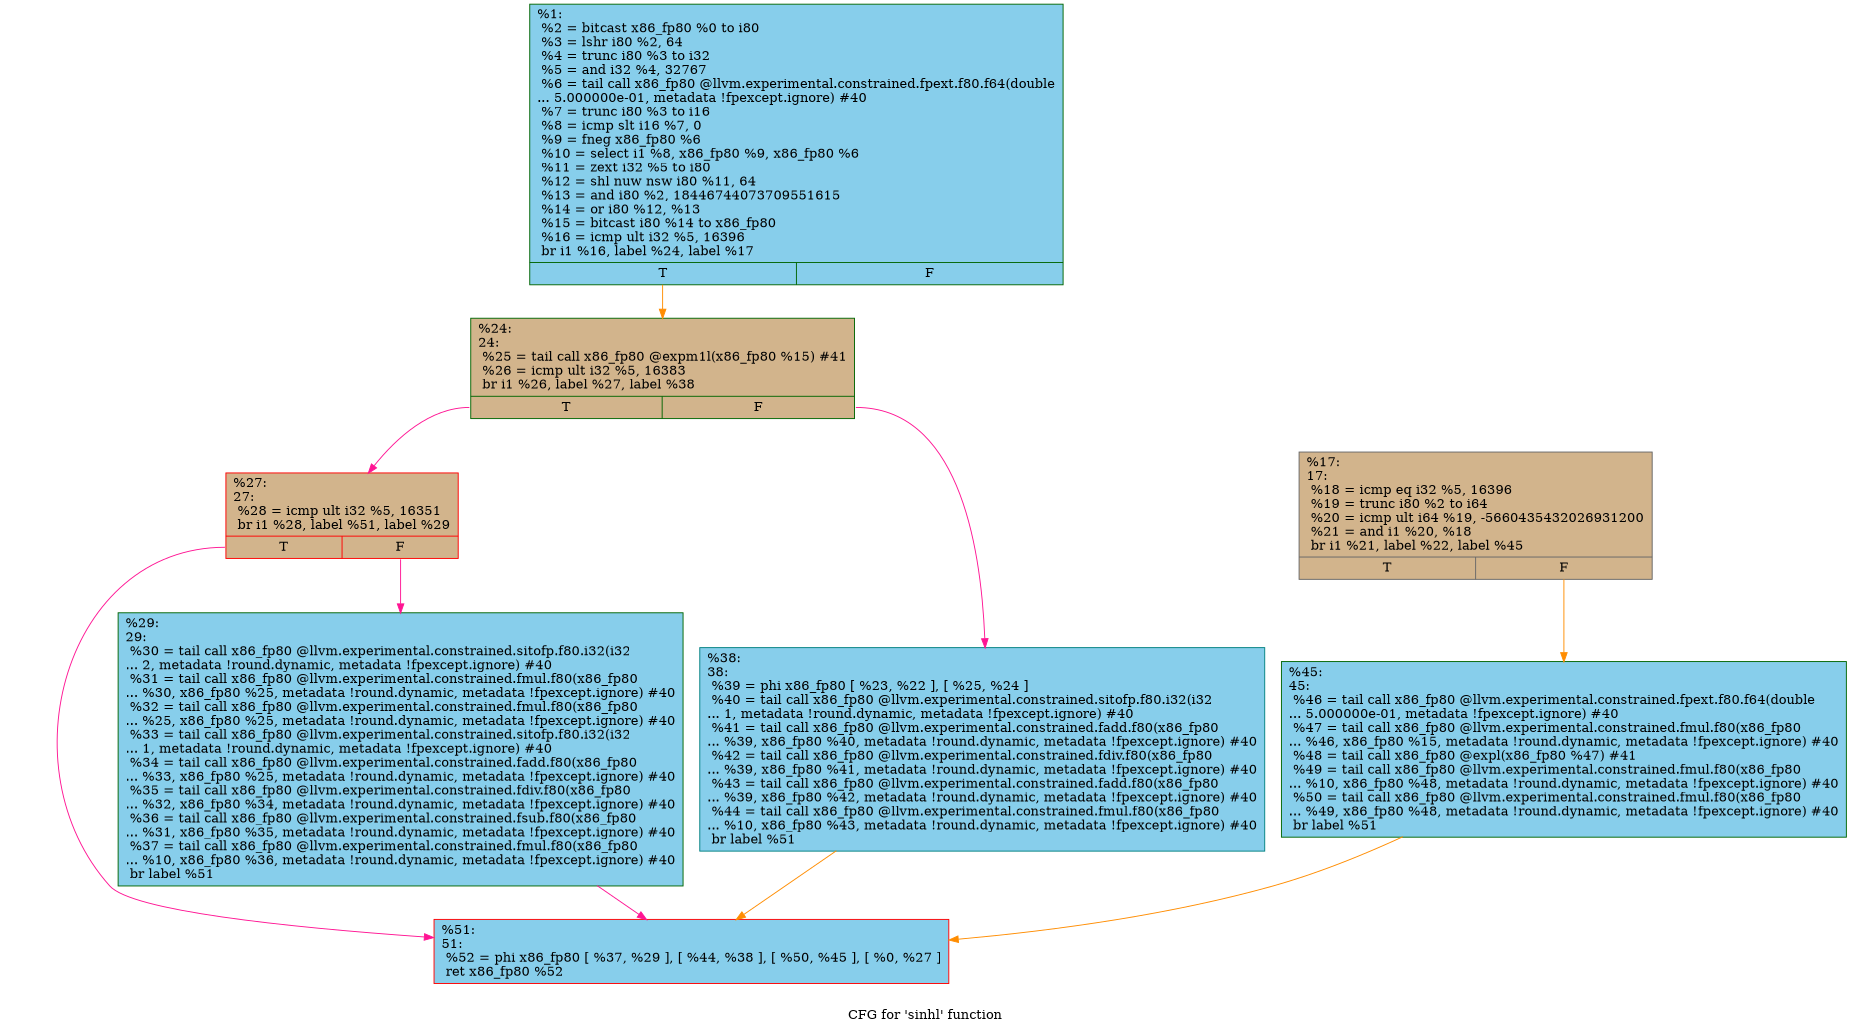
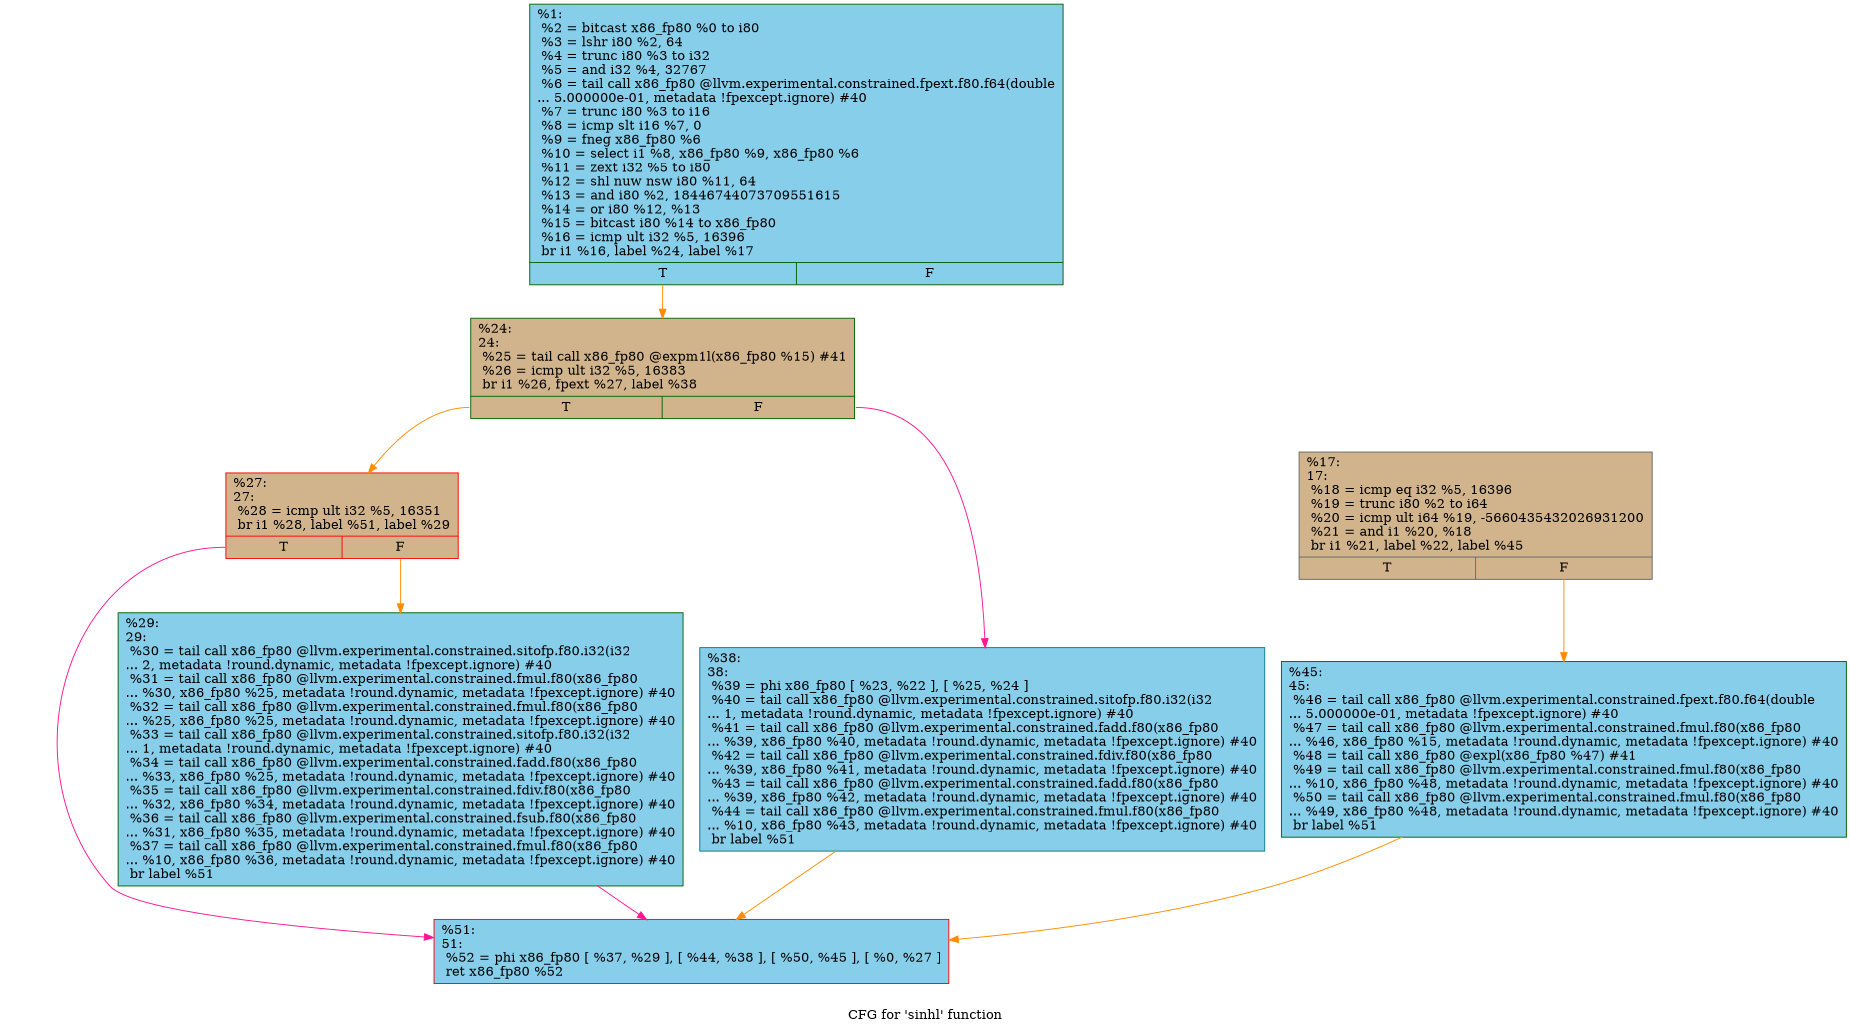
node "%24:": text "br i1 %26, label %27, label %38" -> "br i1 %26, fpext %27, label %38"
edge "%24:" -> "%27:": color deeppink -> darkorange
edge "%27:" -> "%29:": color deeppink -> darkorange
